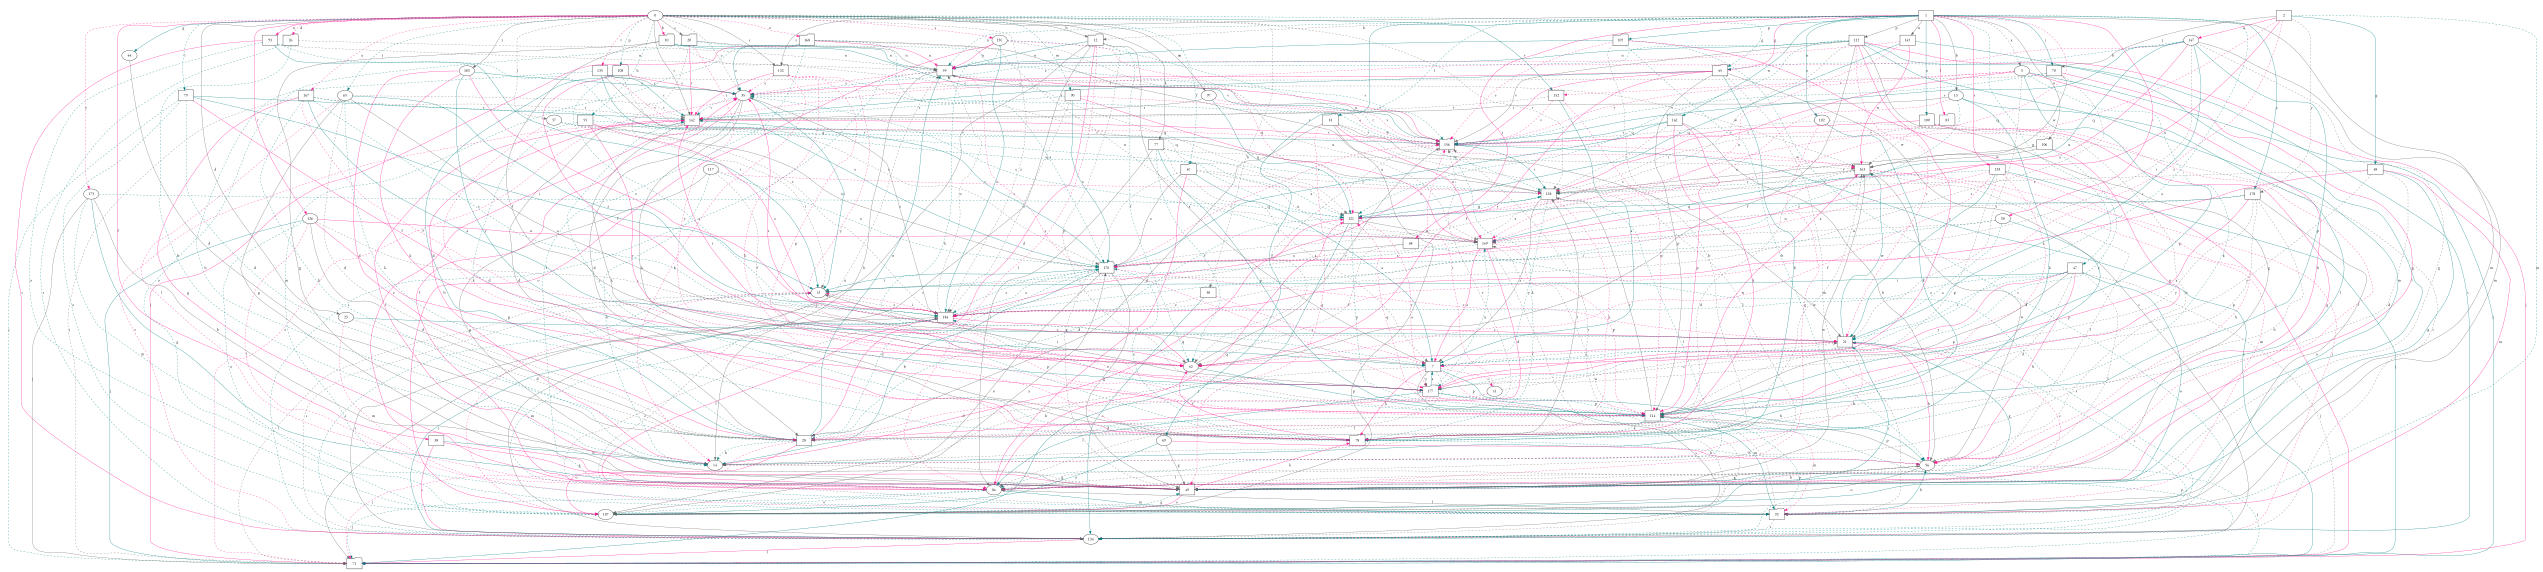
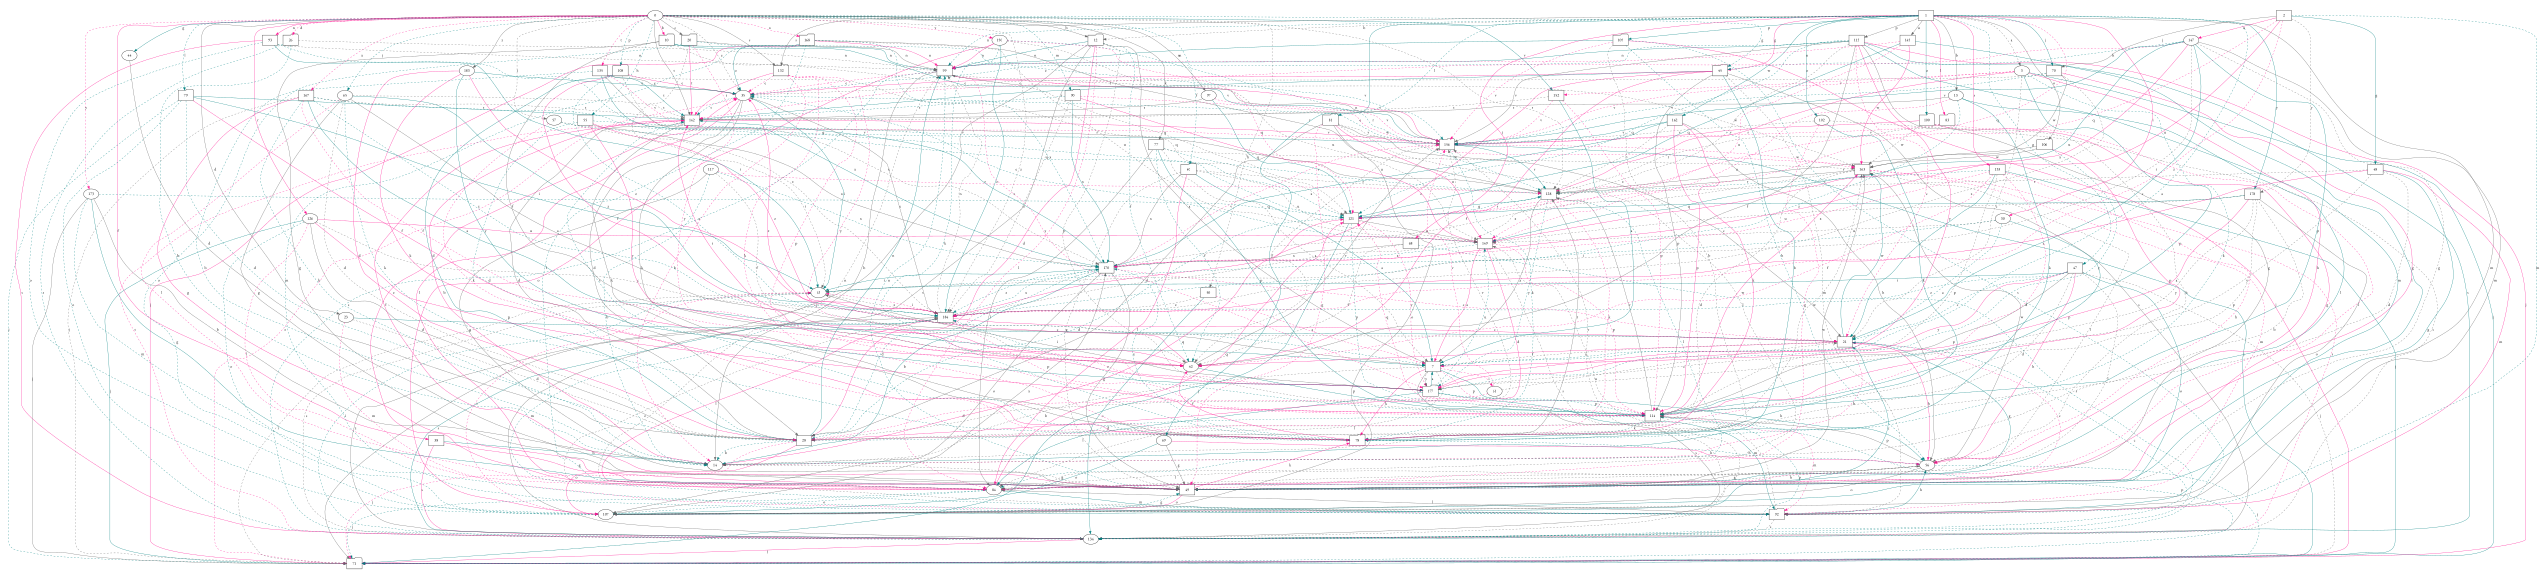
edge "49" -> "99": added, label "n"
